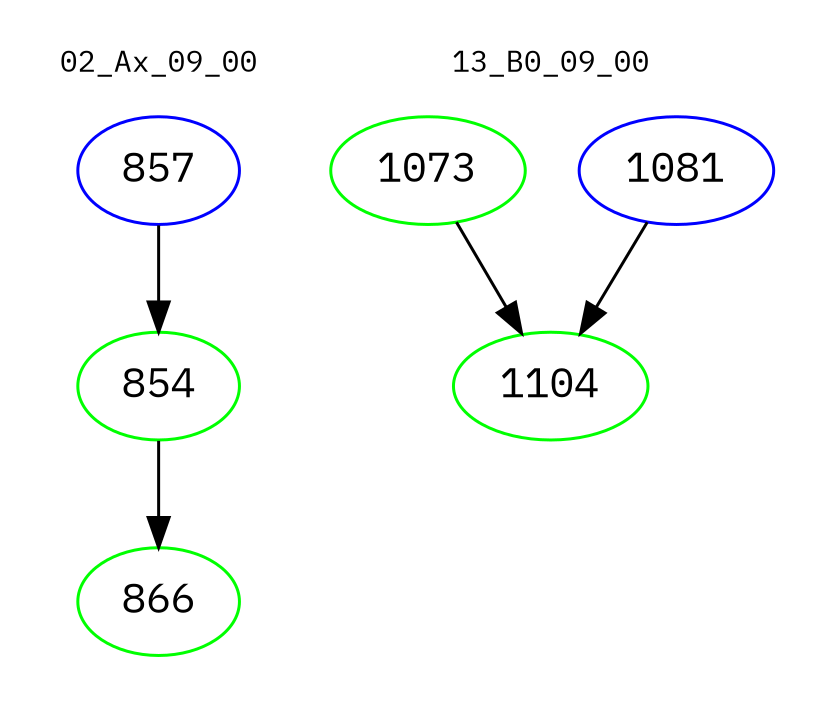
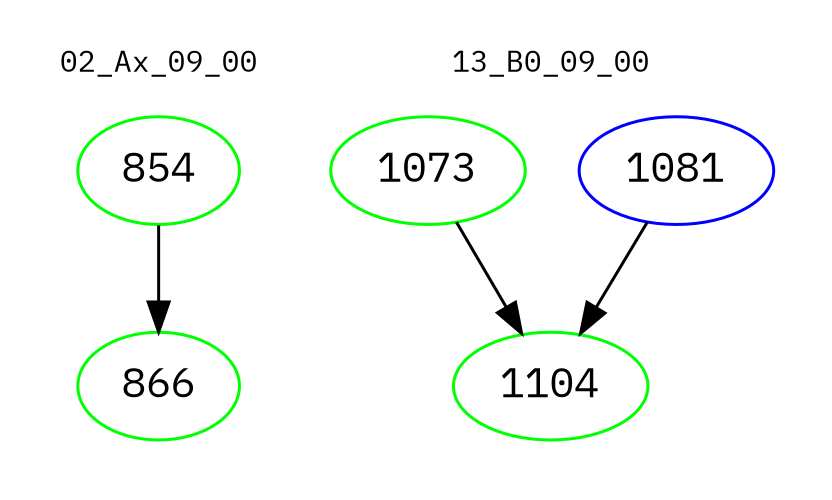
node "857": removed
